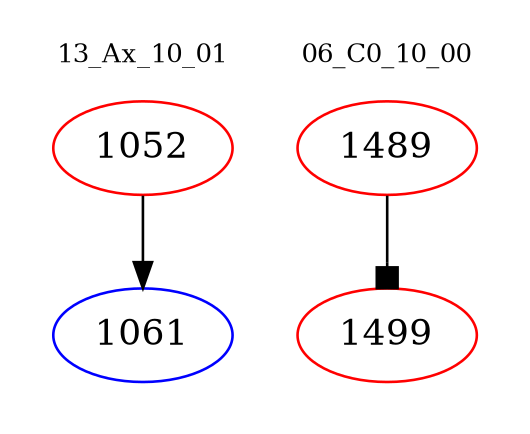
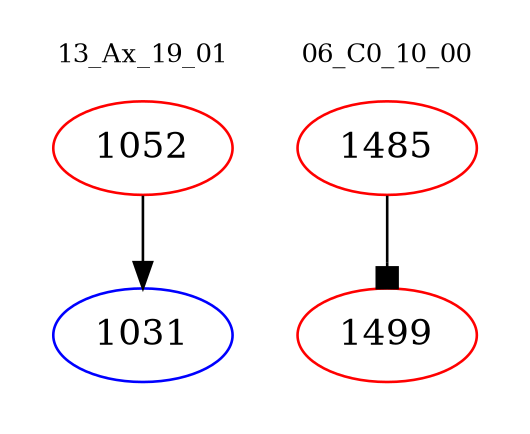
cluster "13_Ax_10_01": label "13_Ax_10_01" -> "13_Ax_19_01"
node "1489": label "1489" -> "1485"
node "1061": label "1061" -> "1031"
